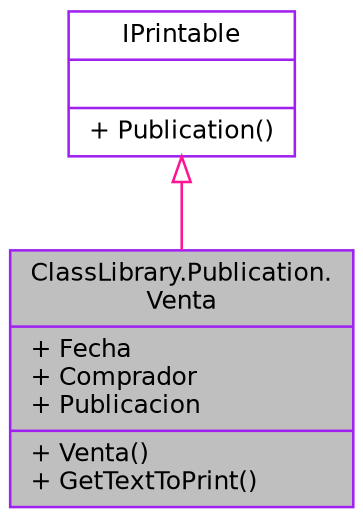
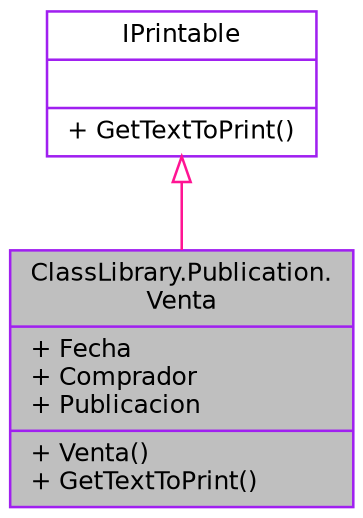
node "IPrintable": text "+ Publication()" -> "+ GetTextToPrint()"
